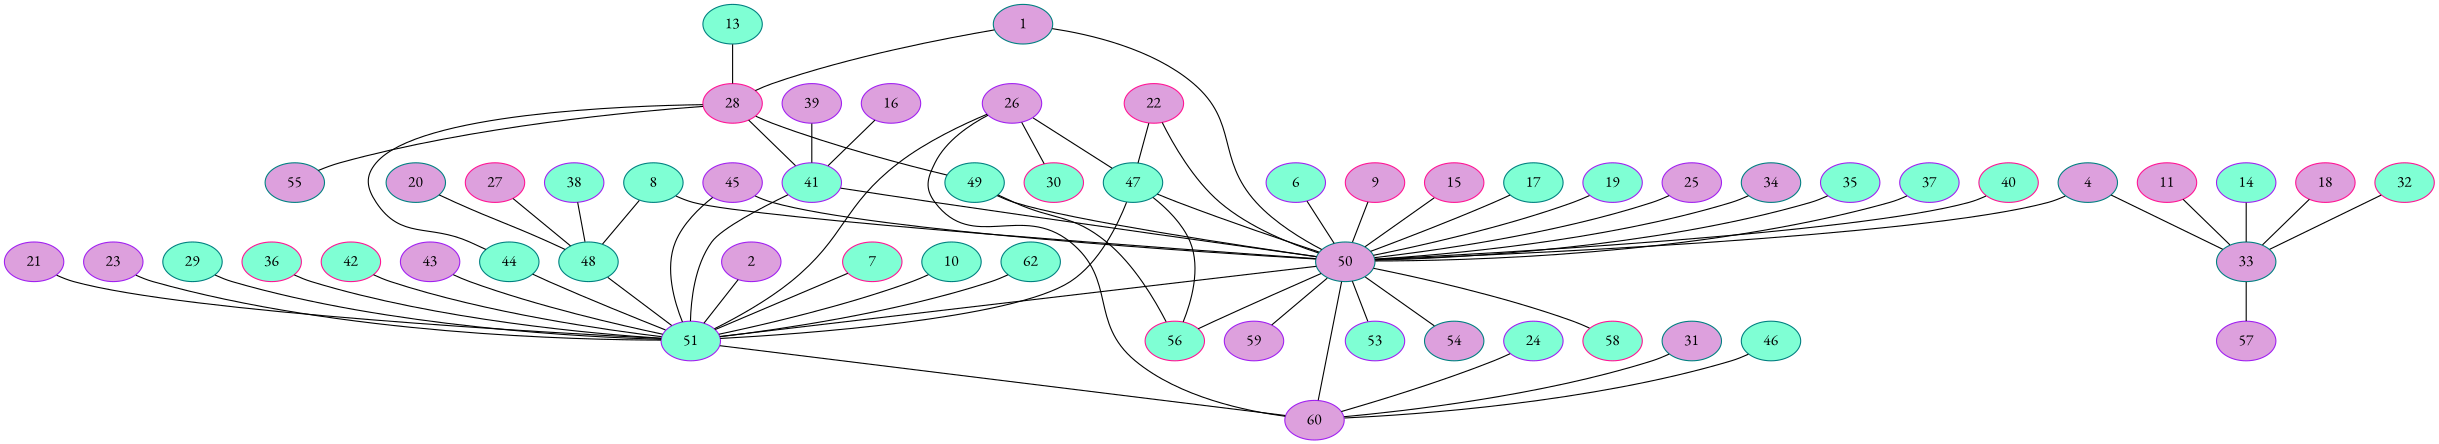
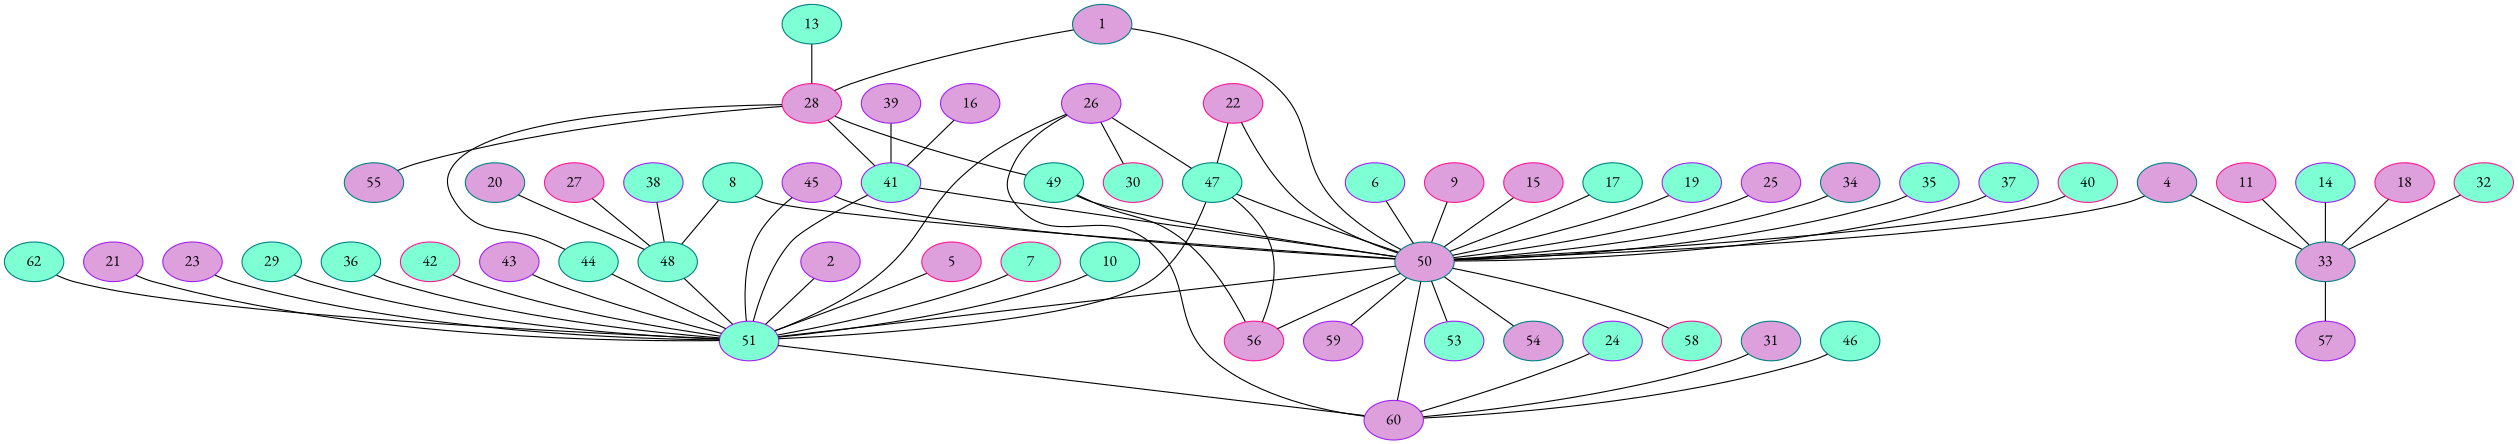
node "36": color deeppink -> teal
node "5": added
node "56": fillcolor aquamarine -> plum
